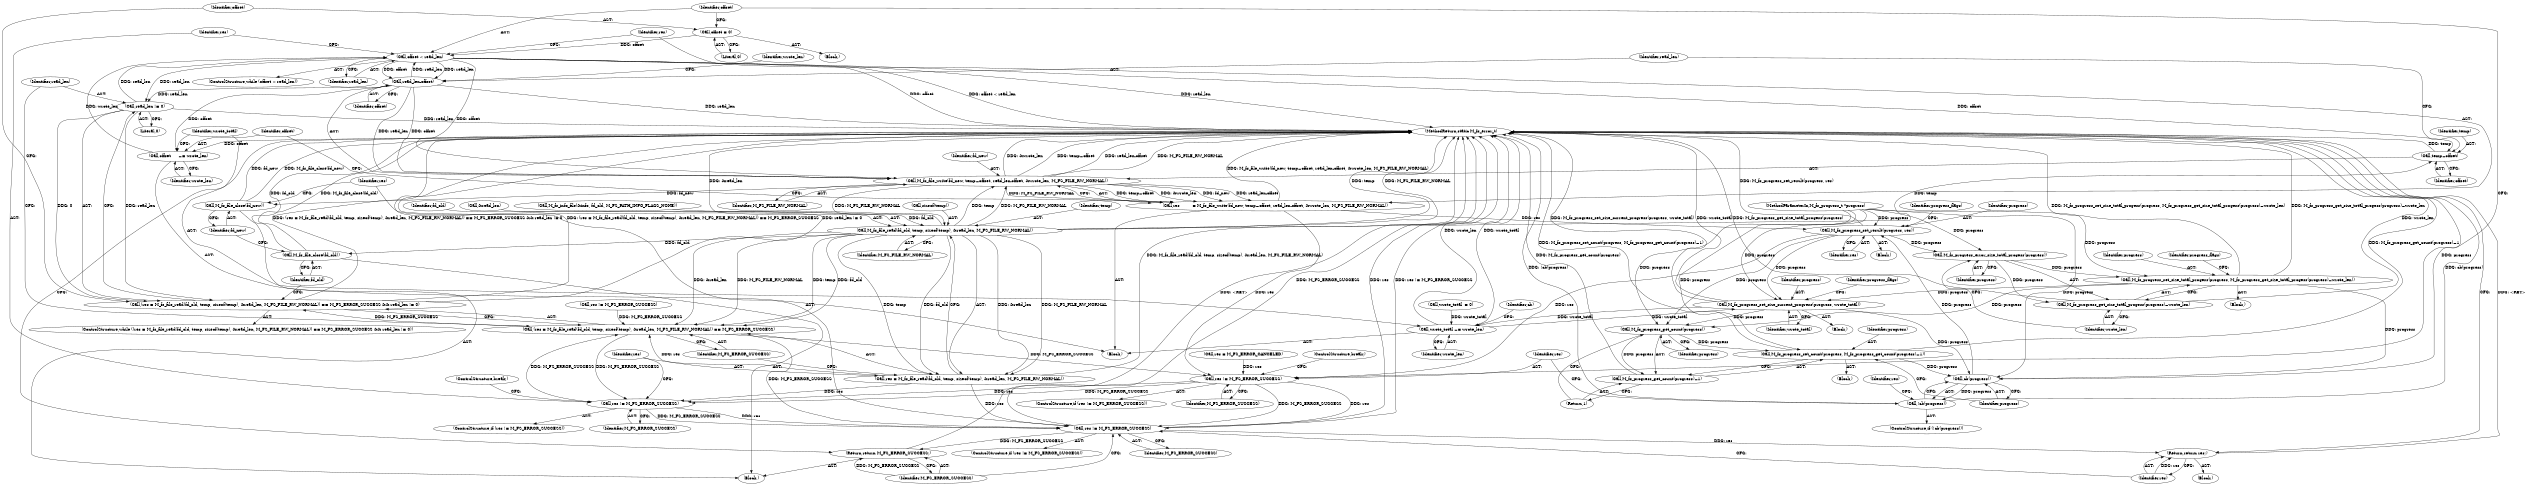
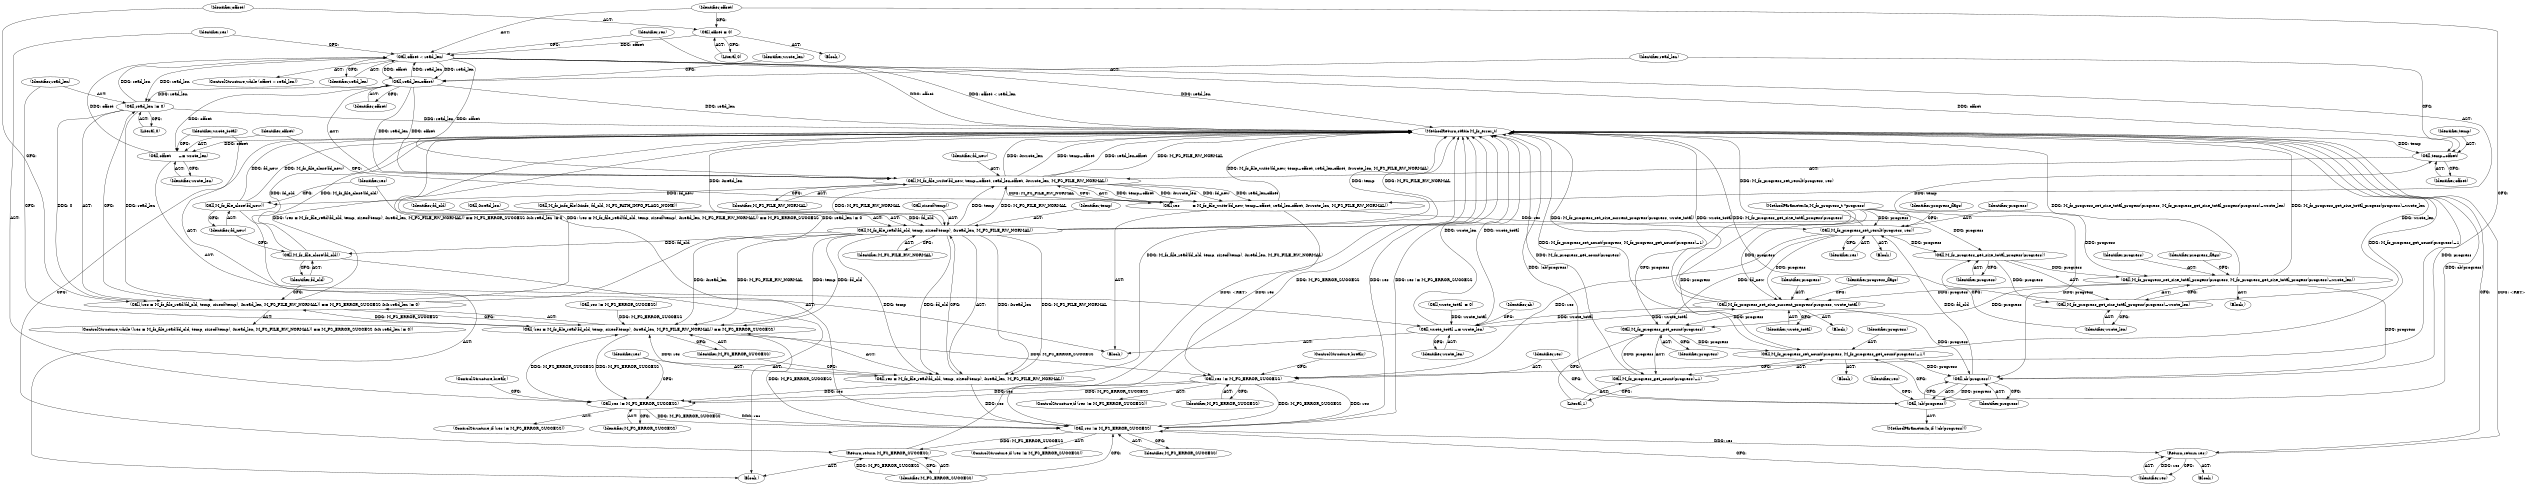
edge "(Call,offset      += wrote_len)" -> "(Call,offset < read_len)": label "DDG: wrote_len" -> "DDG: offset"
edge "(Call,temp+offset)" -> "(MethodReturn,static M_fs_error_t)": reversed
node "(Call,M_fs_progress_error_size_total_progess(progress))": label "(Call,M_fs_progress_error_size_total_progess(progress))" -> "(Call,M_fs_progress_get_size_total_progess(progress))"
edge "(MethodParameterIn,M_fs_progress_t *progress)" -> "(Call,M_fs_progress_get_count(progress))": label "DDG: progress" -> "CFG: progress"
edge "(Call,M_fs_progress_set_result(progress, res))" -> "(Call,M_fs_progress_get_count(progress))": label "DDG: progress" -> "DDG: fd_new"
edge "(Call,cb(progress))" -> "(Call,M_fs_progress_set_result(progress, res))": label "DDG: progress" -> "DDG: fd_old"
node "(Call,res = M_FS_ERROR_CANCELED)": removed
node "(Return,1)": label "(Return,1)" -> "(Literal,1)"
node "(ControlStructure,if (!cb(progress)))": label "(ControlStructure,if (!cb(progress)))" -> "(MethodParameterIn,if (!cb(progress)))"
